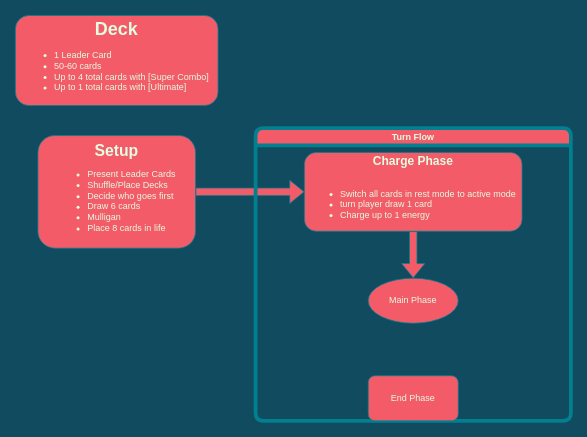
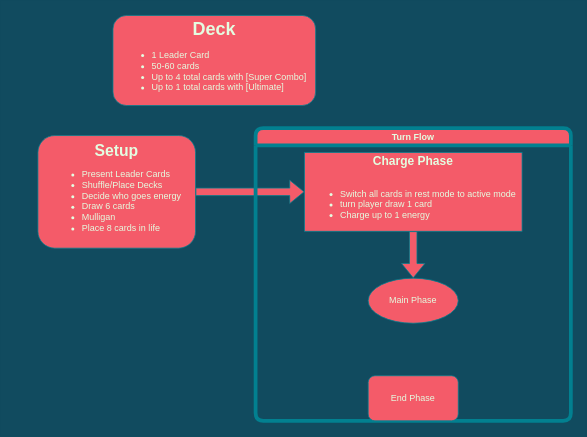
node "Deck 1 Leader Card 50-60 cards Up to 4 total cards with [Super Combo] Up to 1 total cards with [Ultimate]": moved (117, 60) -> (214, 60)
node "Setup Present Leader Cards Shuffle/Place Decks Decide who goes first Draw 6 cards Mulligan Place 8 cards in life": label "Setup Present Leader Cards Shuffle/Place Decks Decide who goes first Draw 6 cards Mulligan Place 8 cards in life" -> "Setup Present Leader Cards Shuffle/Place Decks Decide who goes energy Draw 6 cards Mulligan Place 8 cards in life"
node "Charge Phase Switch all cards in rest mode to active mode turn player draw 1 card Charge up to 1 energy": shape rounded rectangle -> rectangle
